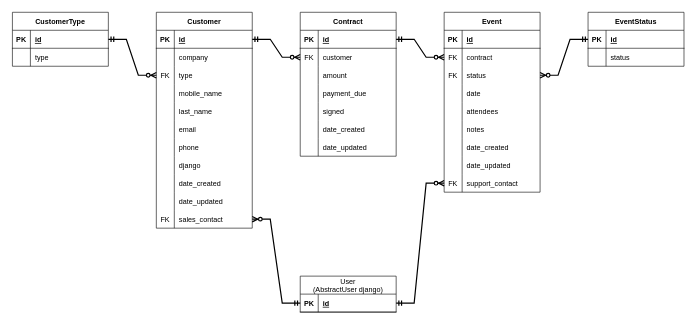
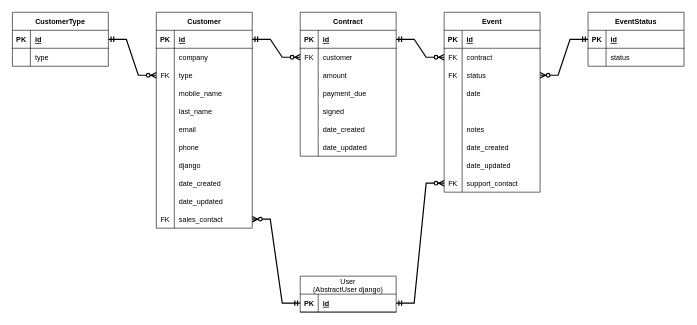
node "attendees": removed
